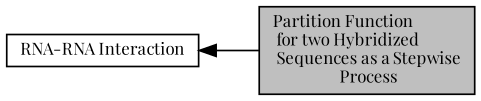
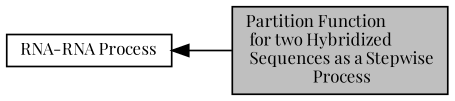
node "RNA-RNA Interaction": label "RNA-RNA Interaction" -> "RNA-RNA Process"
